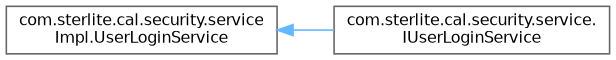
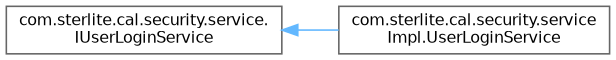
edge "com.sterlite.cal.security.service. IUserLoginService" -> "com.sterlite.cal.security.service Impl.UserLoginService": reversed
